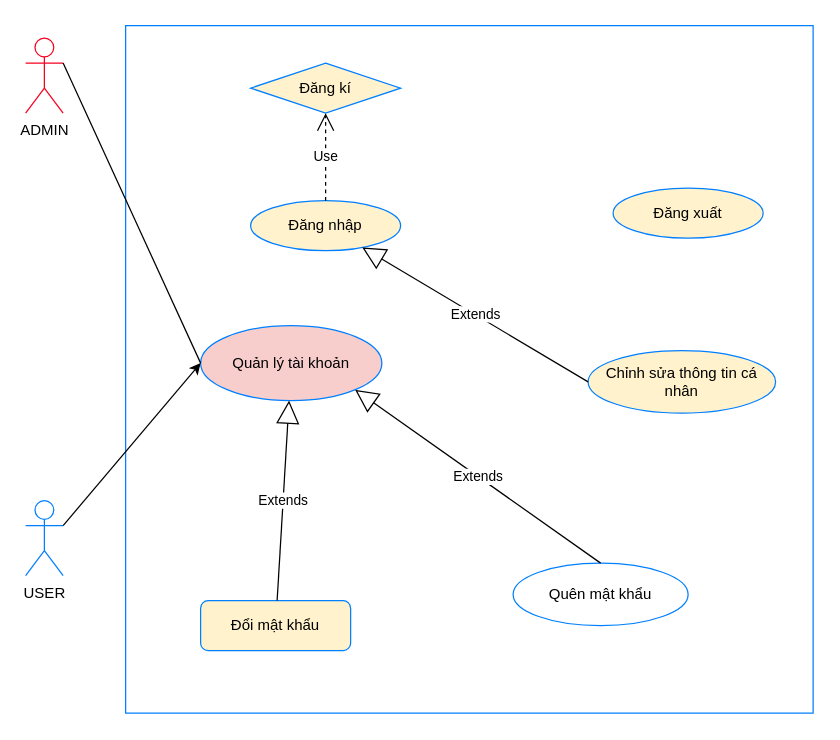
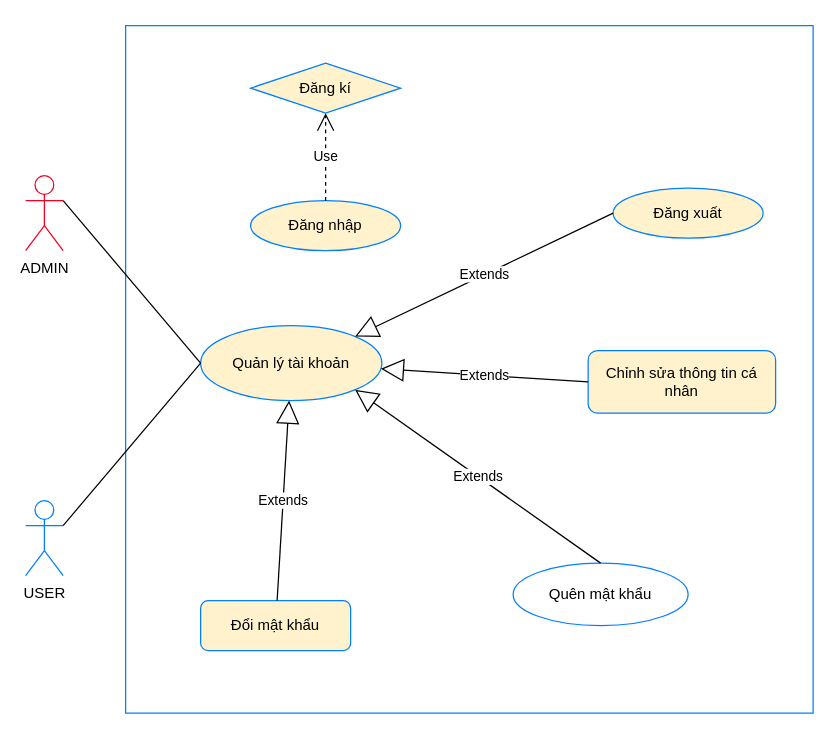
node "ADMIN": moved (44, 76) -> (44, 213)
edge "Đăng xuất" -> "Quản lý tài khoản": added, label "Extends"
edge "Chỉnh sửa thông tin cá nhân" -> "Đăng nhập": now "Chỉnh sửa thông tin cá nhân" -> "Quản lý tài khoản"
node "Quản lý tài khoản": fillcolor #f8cecc -> #fff2cc
edge "USER" -> "Quản lý tài khoản": arrowhead classic -> none
node "Chỉnh sửa thông tin cá nhân": shape ellipse -> rounded rectangle
